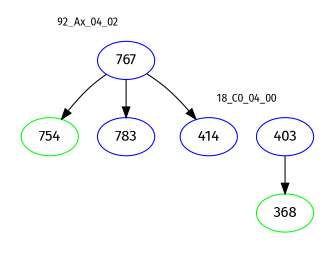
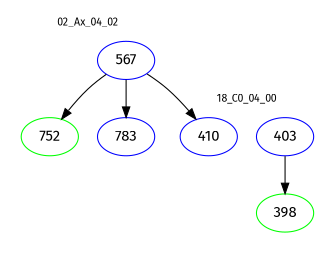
cluster "92_Ax_04_02": label "92_Ax_04_02" -> "02_Ax_04_02"
node "767": label "767" -> "567"
node "754": label "754" -> "752"
node "414": label "414" -> "410"
node "368": label "368" -> "398"
